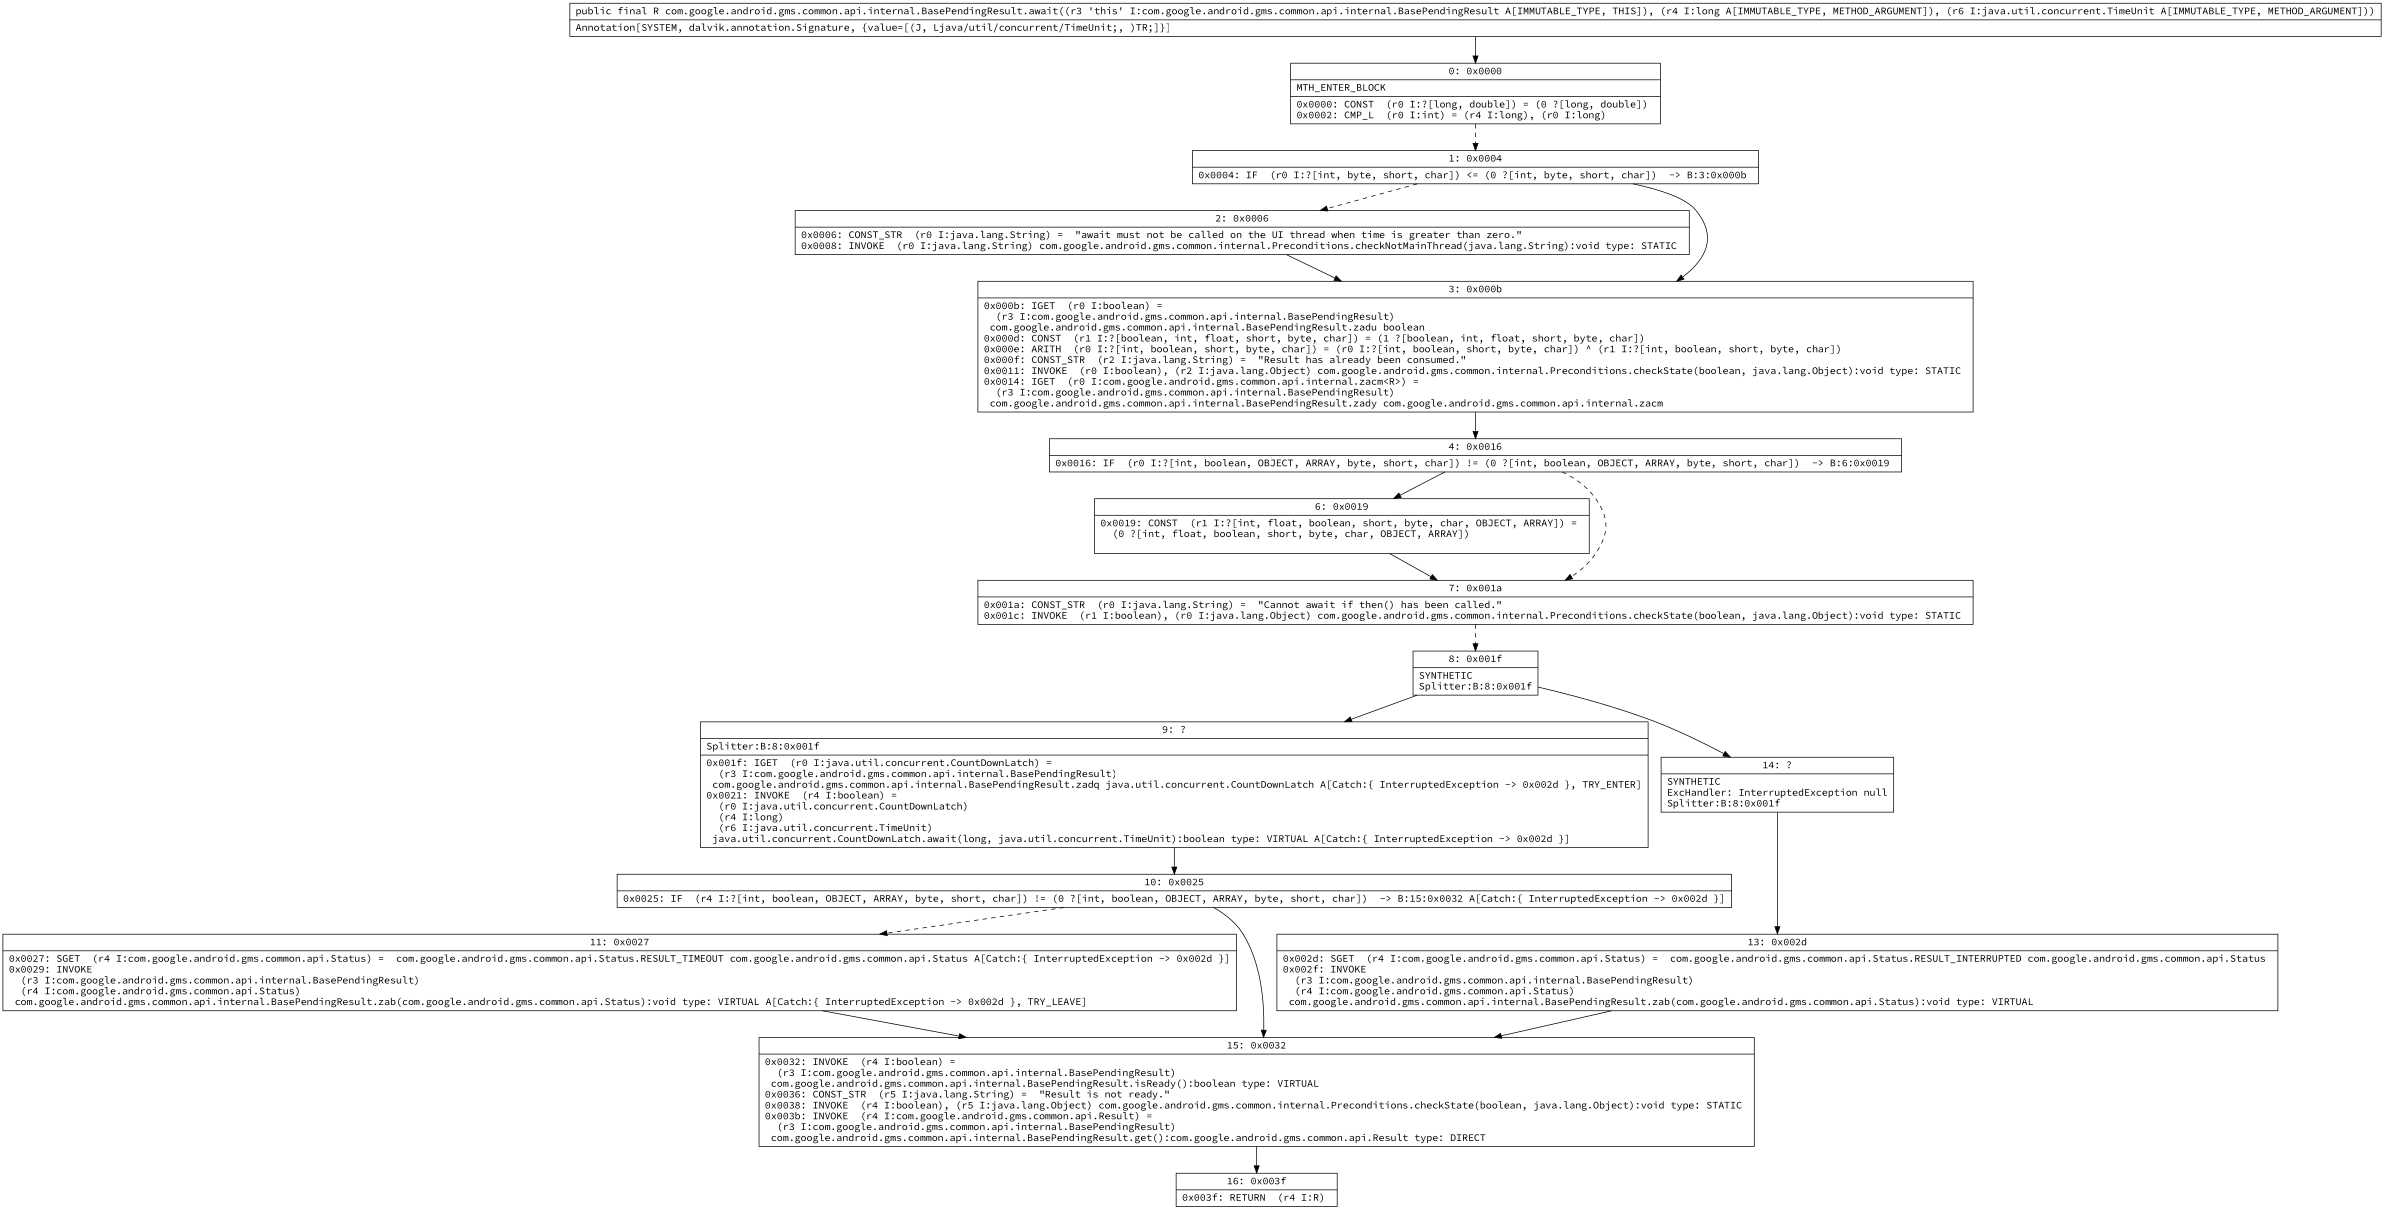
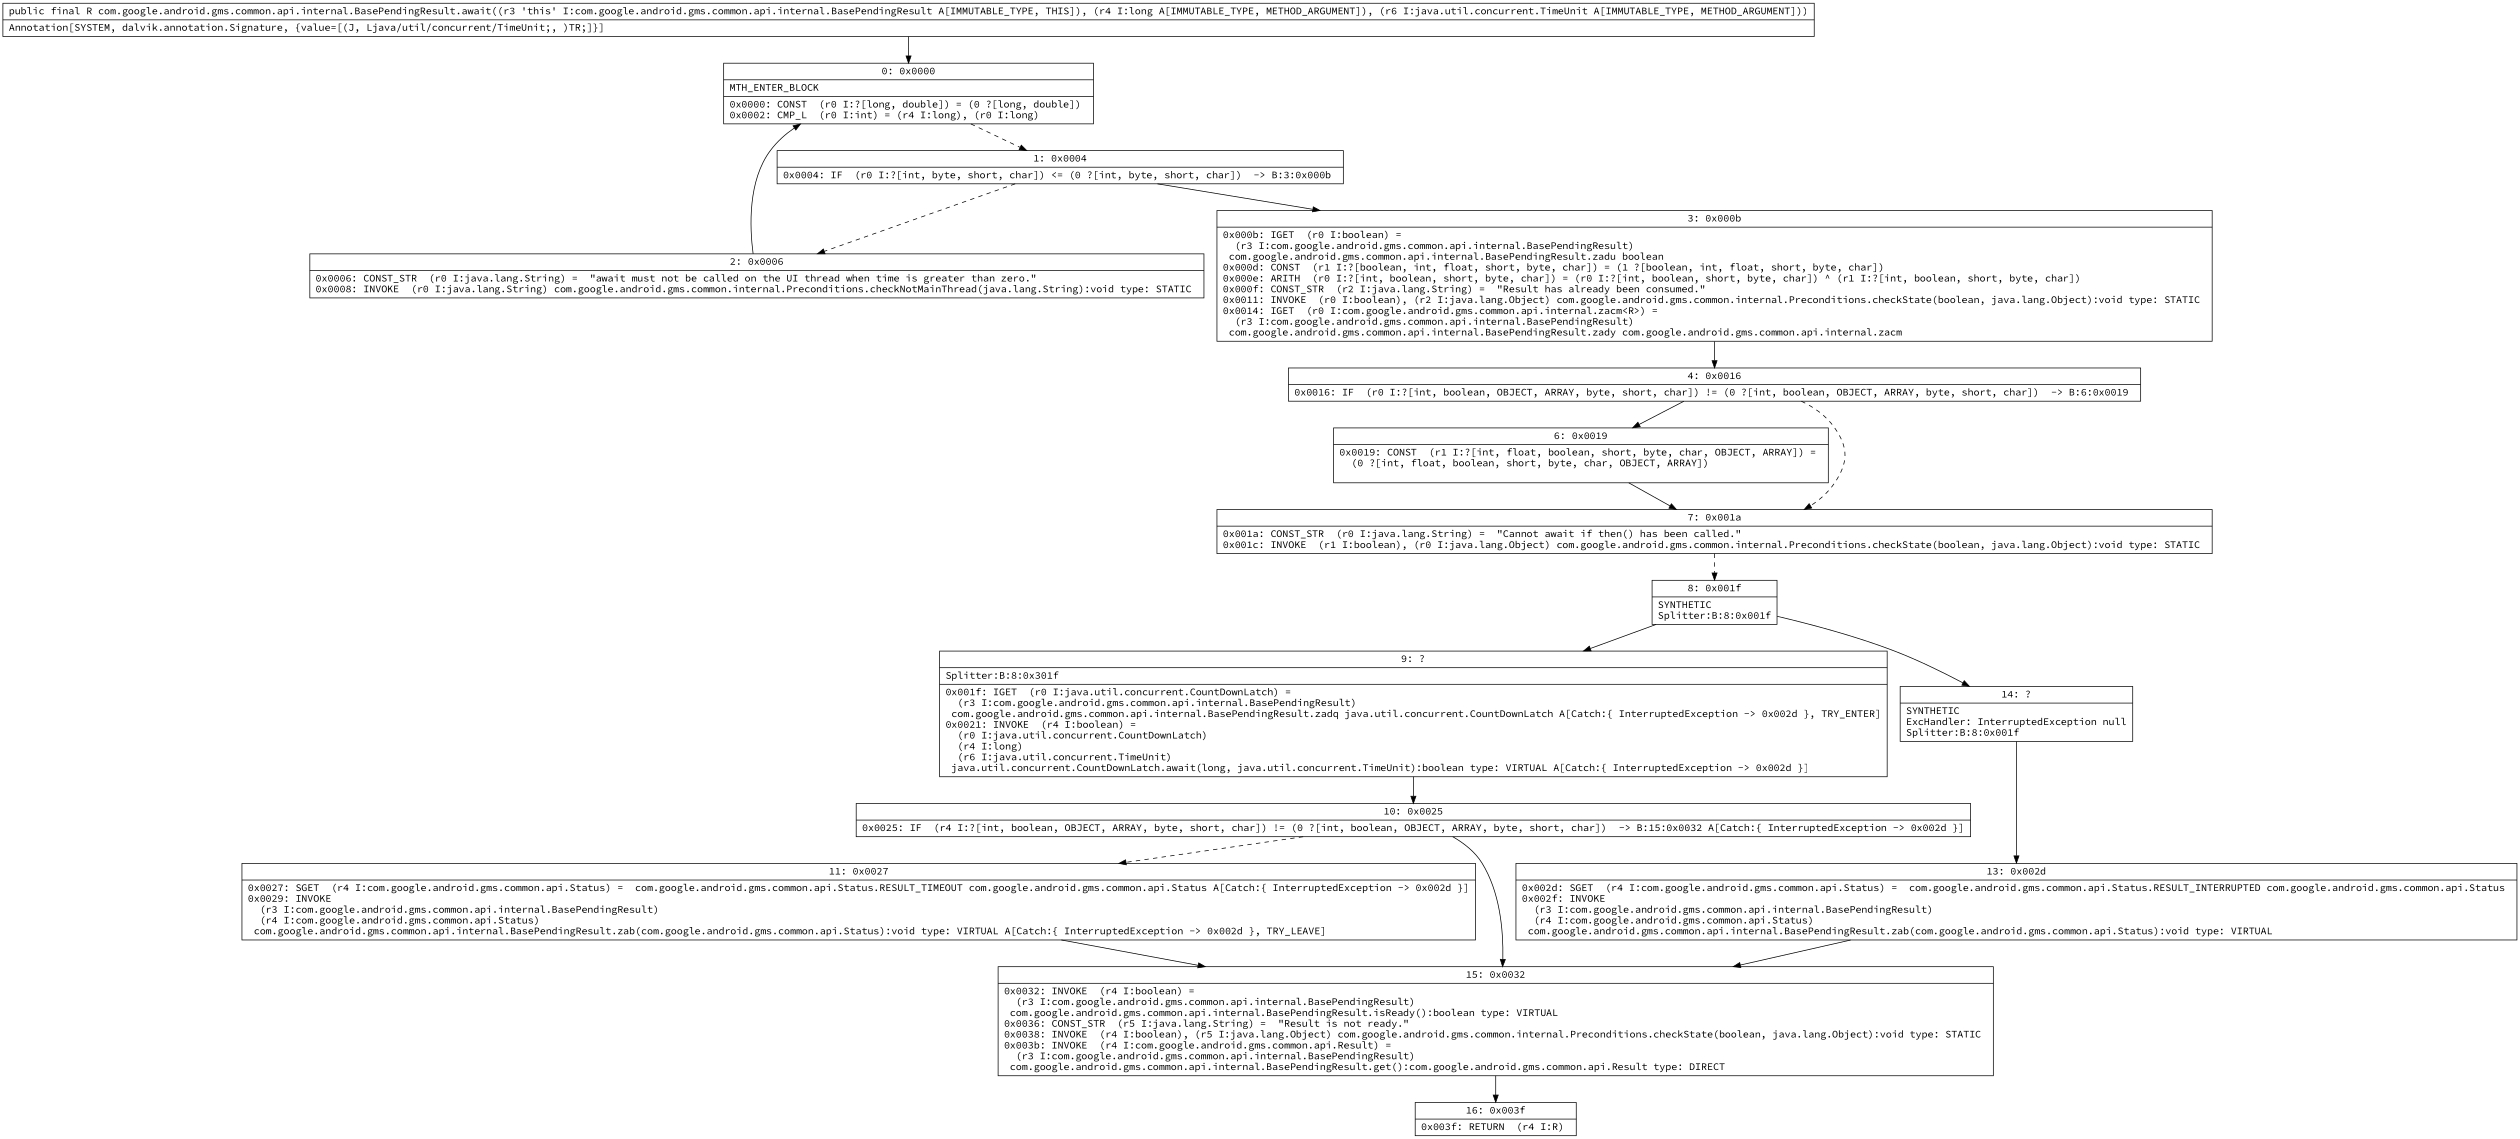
edge "2: 0x0006" -> "3: 0x000b": now "2: 0x0006" -> "0: 0x0000"
node "9: ?": text "Splitter:B:8:0x001f" -> "Splitter:B:8:0x301f"
